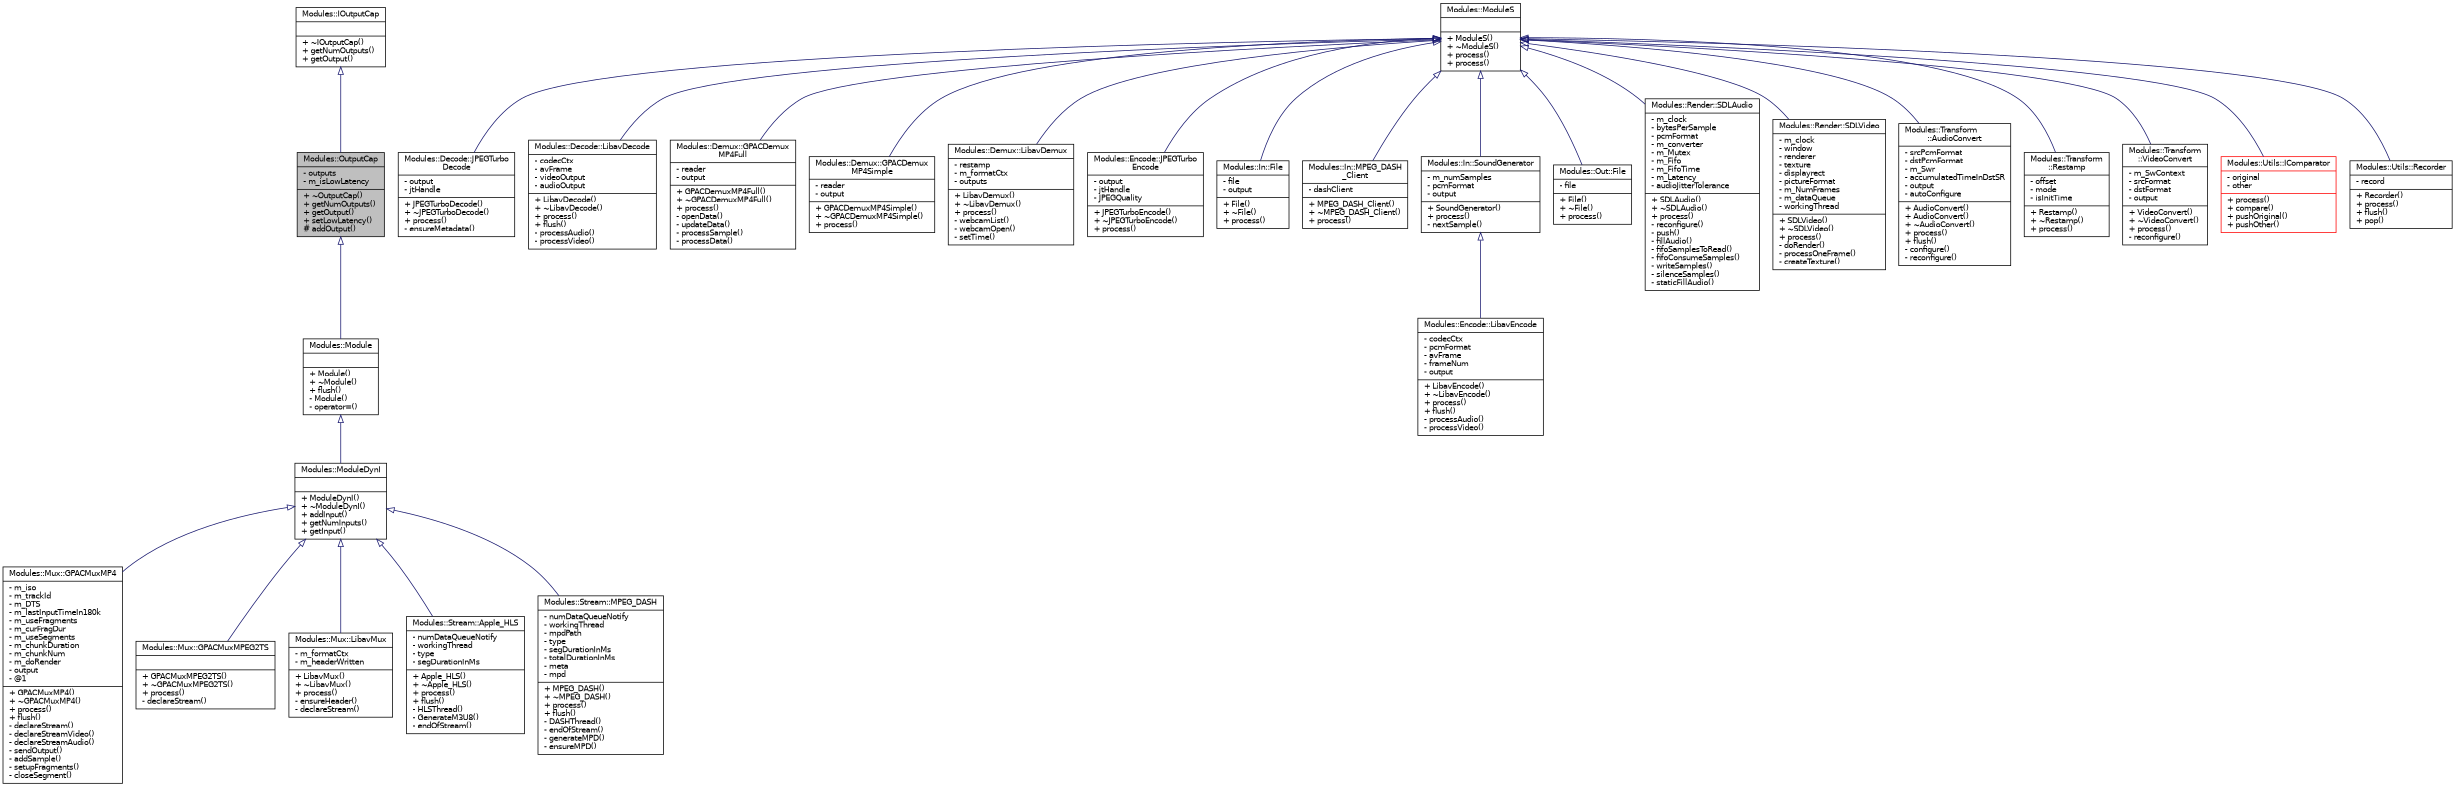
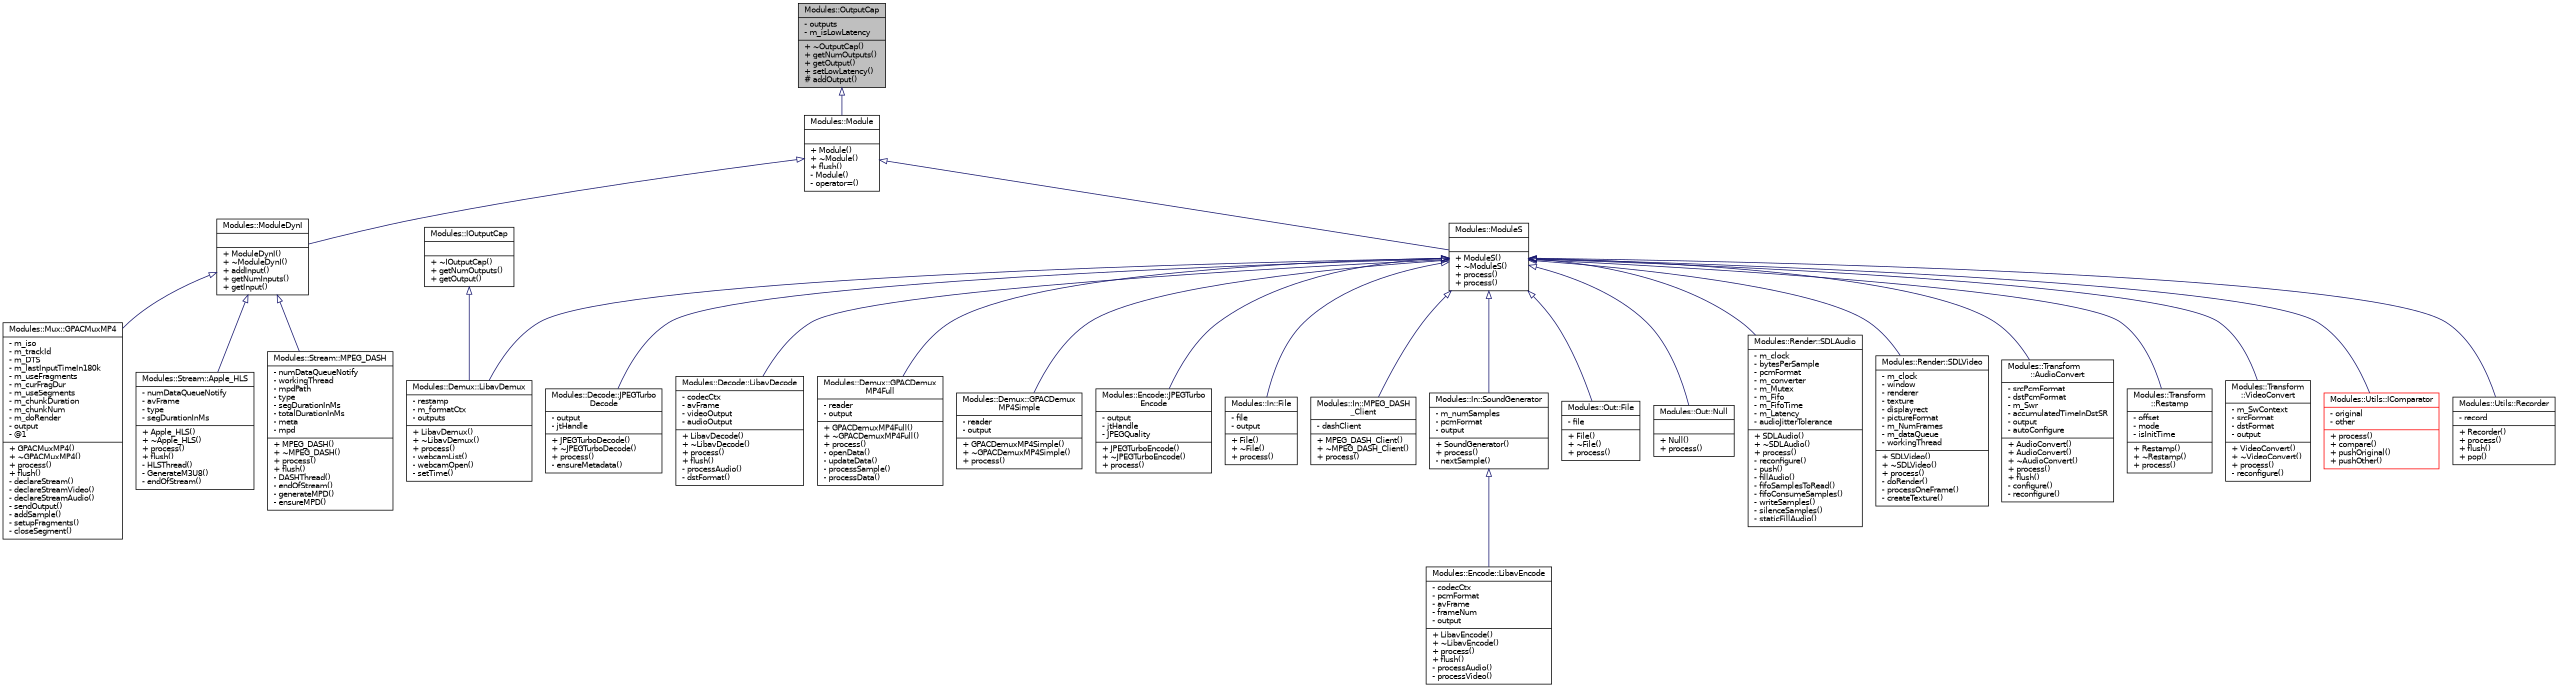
edge "Modules::OutputCap" -> "Modules::IOutputCap": now "Modules::Demux::LibavDemux" -> "Modules::IOutputCap"
edge "Modules::ModuleS" -> "Modules::Module": added
node "Modules::Decode::LibavDecode": text "- processVideo()" -> "- dstFormat()"
node "Modules::Out::Null": added
node "Modules::Stream::Apple_HLS": text "- workingThread" -> "- avFrame"
node "Modules::Mux::GPACMuxMPEG2TS": removed
node "Modules::Mux::LibavMux": removed
